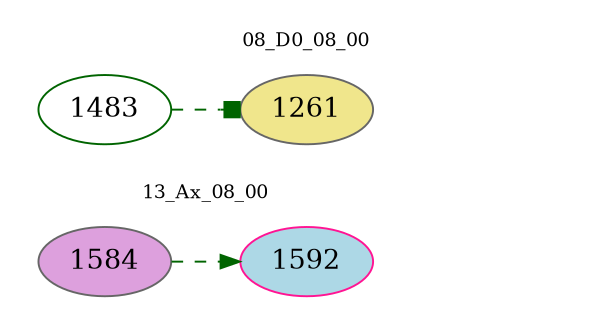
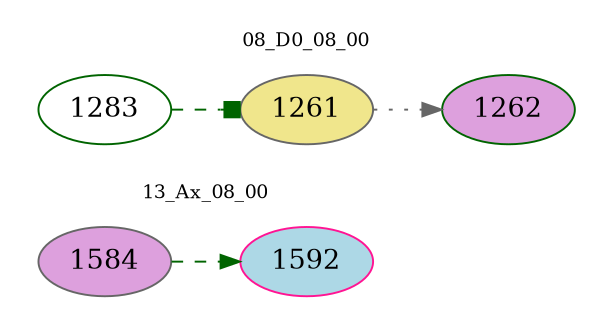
node "1483": label "1483" -> "1283"
node "1262": added
